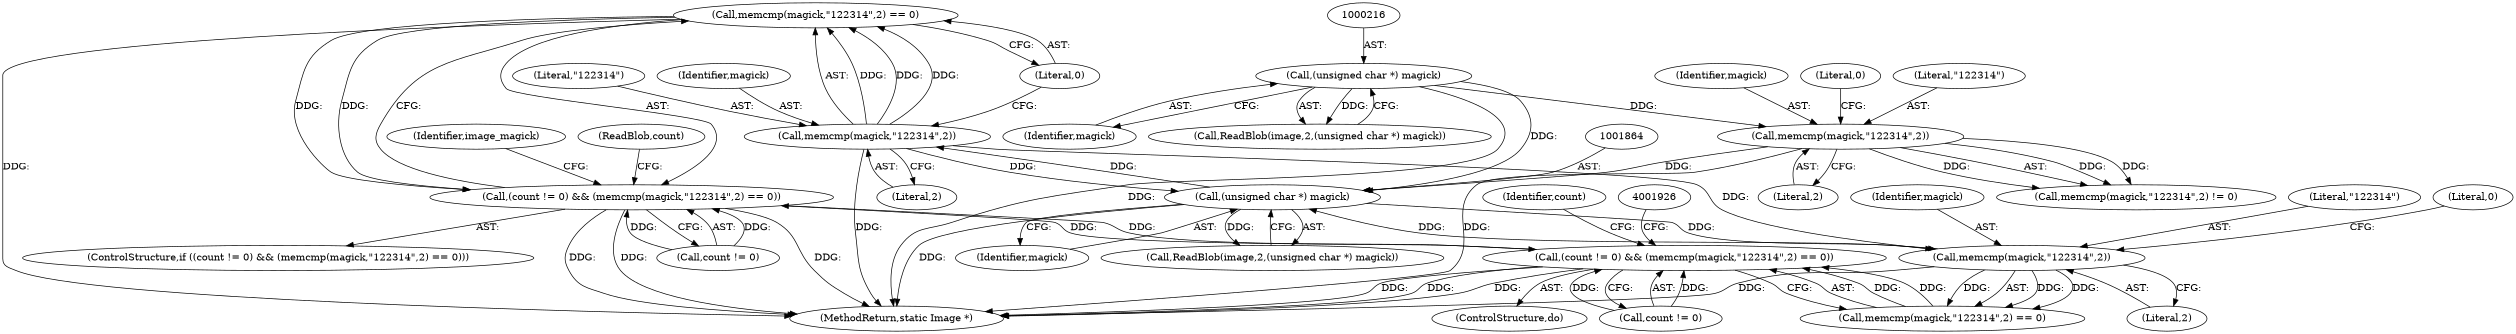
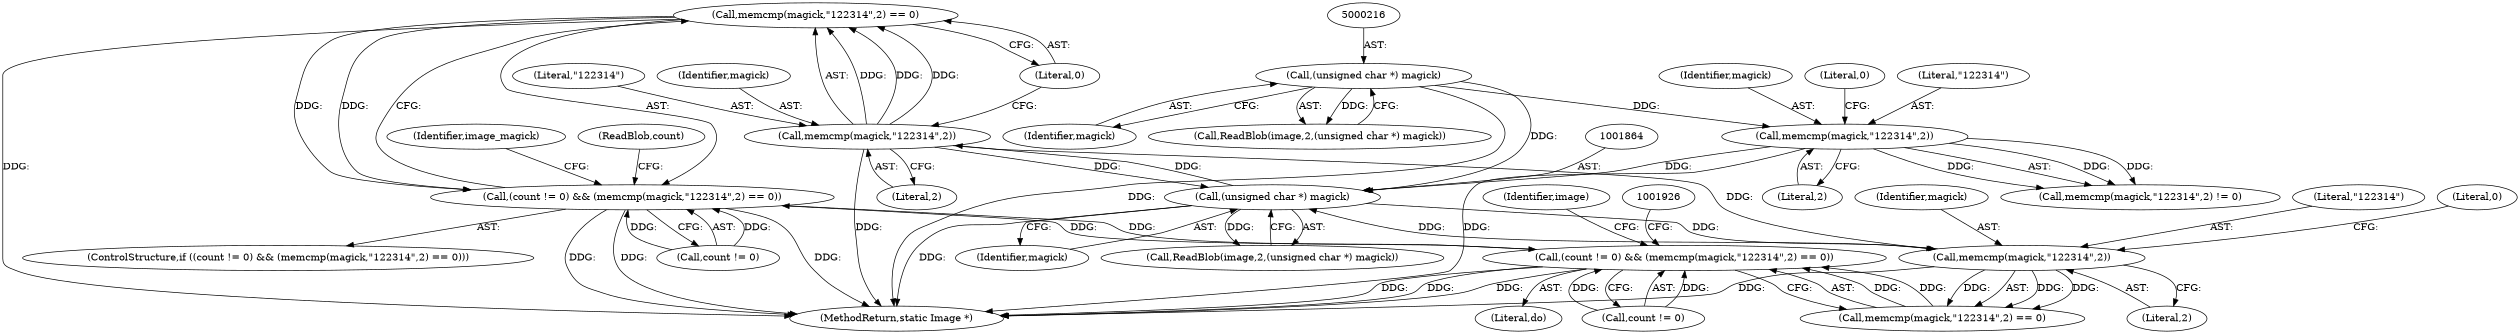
node "1000216": label "1000216" -> "5000216"
node "(Identifier,count)": label "(Identifier,count)" -> "(Identifier,image)"
node "4001926": label "4001926" -> "1001926"
node "(ControlStructure,do)": label "(ControlStructure,do)" -> "(Literal,do)"
